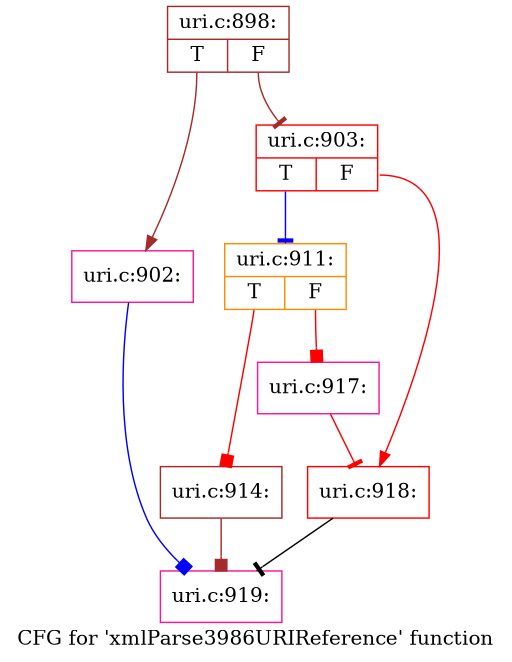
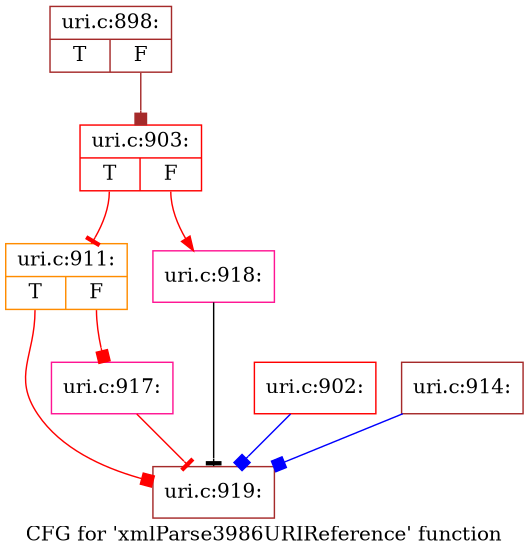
edge "uri.c:898:" -> "uri.c:903:": arrowhead tee -> box
edge "uri.c:898:" -> "uri.c:902:": removed
edge "uri.c:903:" -> "uri.c:911:": color blue -> red
node "uri.c:902:": color deeppink -> red
edge "uri.c:911:" -> "uri.c:914:": now "uri.c:911:" -> "uri.c:919:"
edge "uri.c:917:" -> "uri.c:918:": now "uri.c:917:" -> "uri.c:919:"
node "uri.c:918:": color red -> deeppink
edge "uri.c:914:" -> "uri.c:919:": color brown -> blue
node "uri.c:919:": color deeppink -> brown
